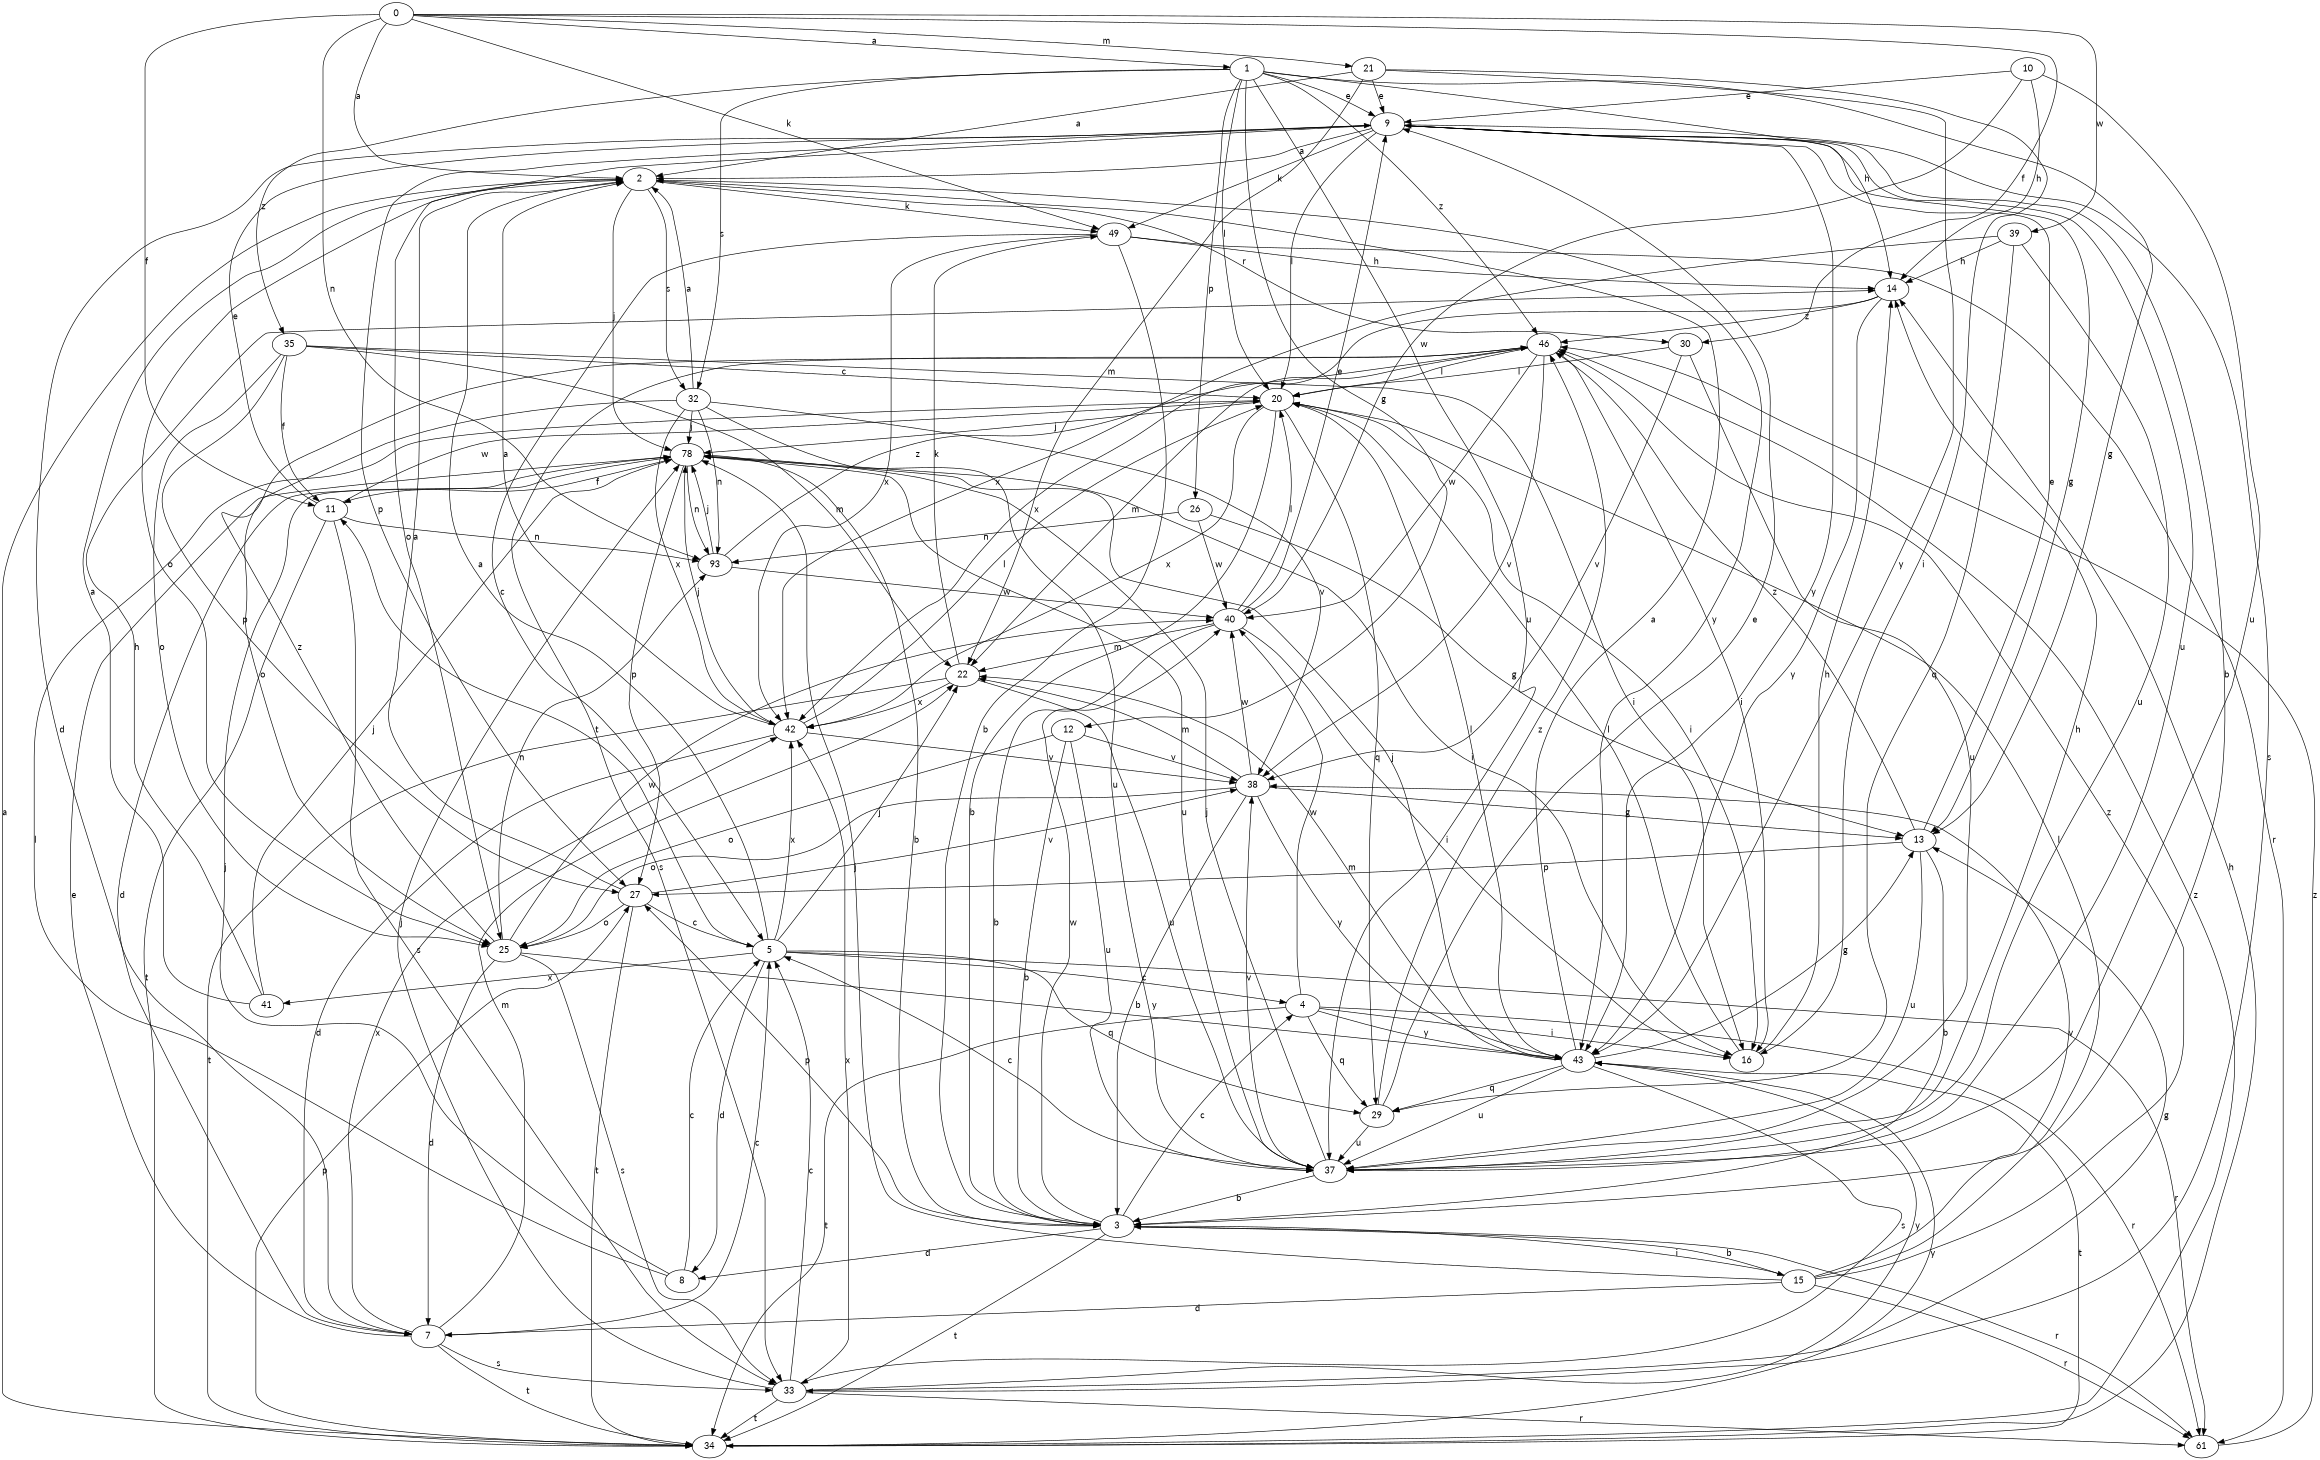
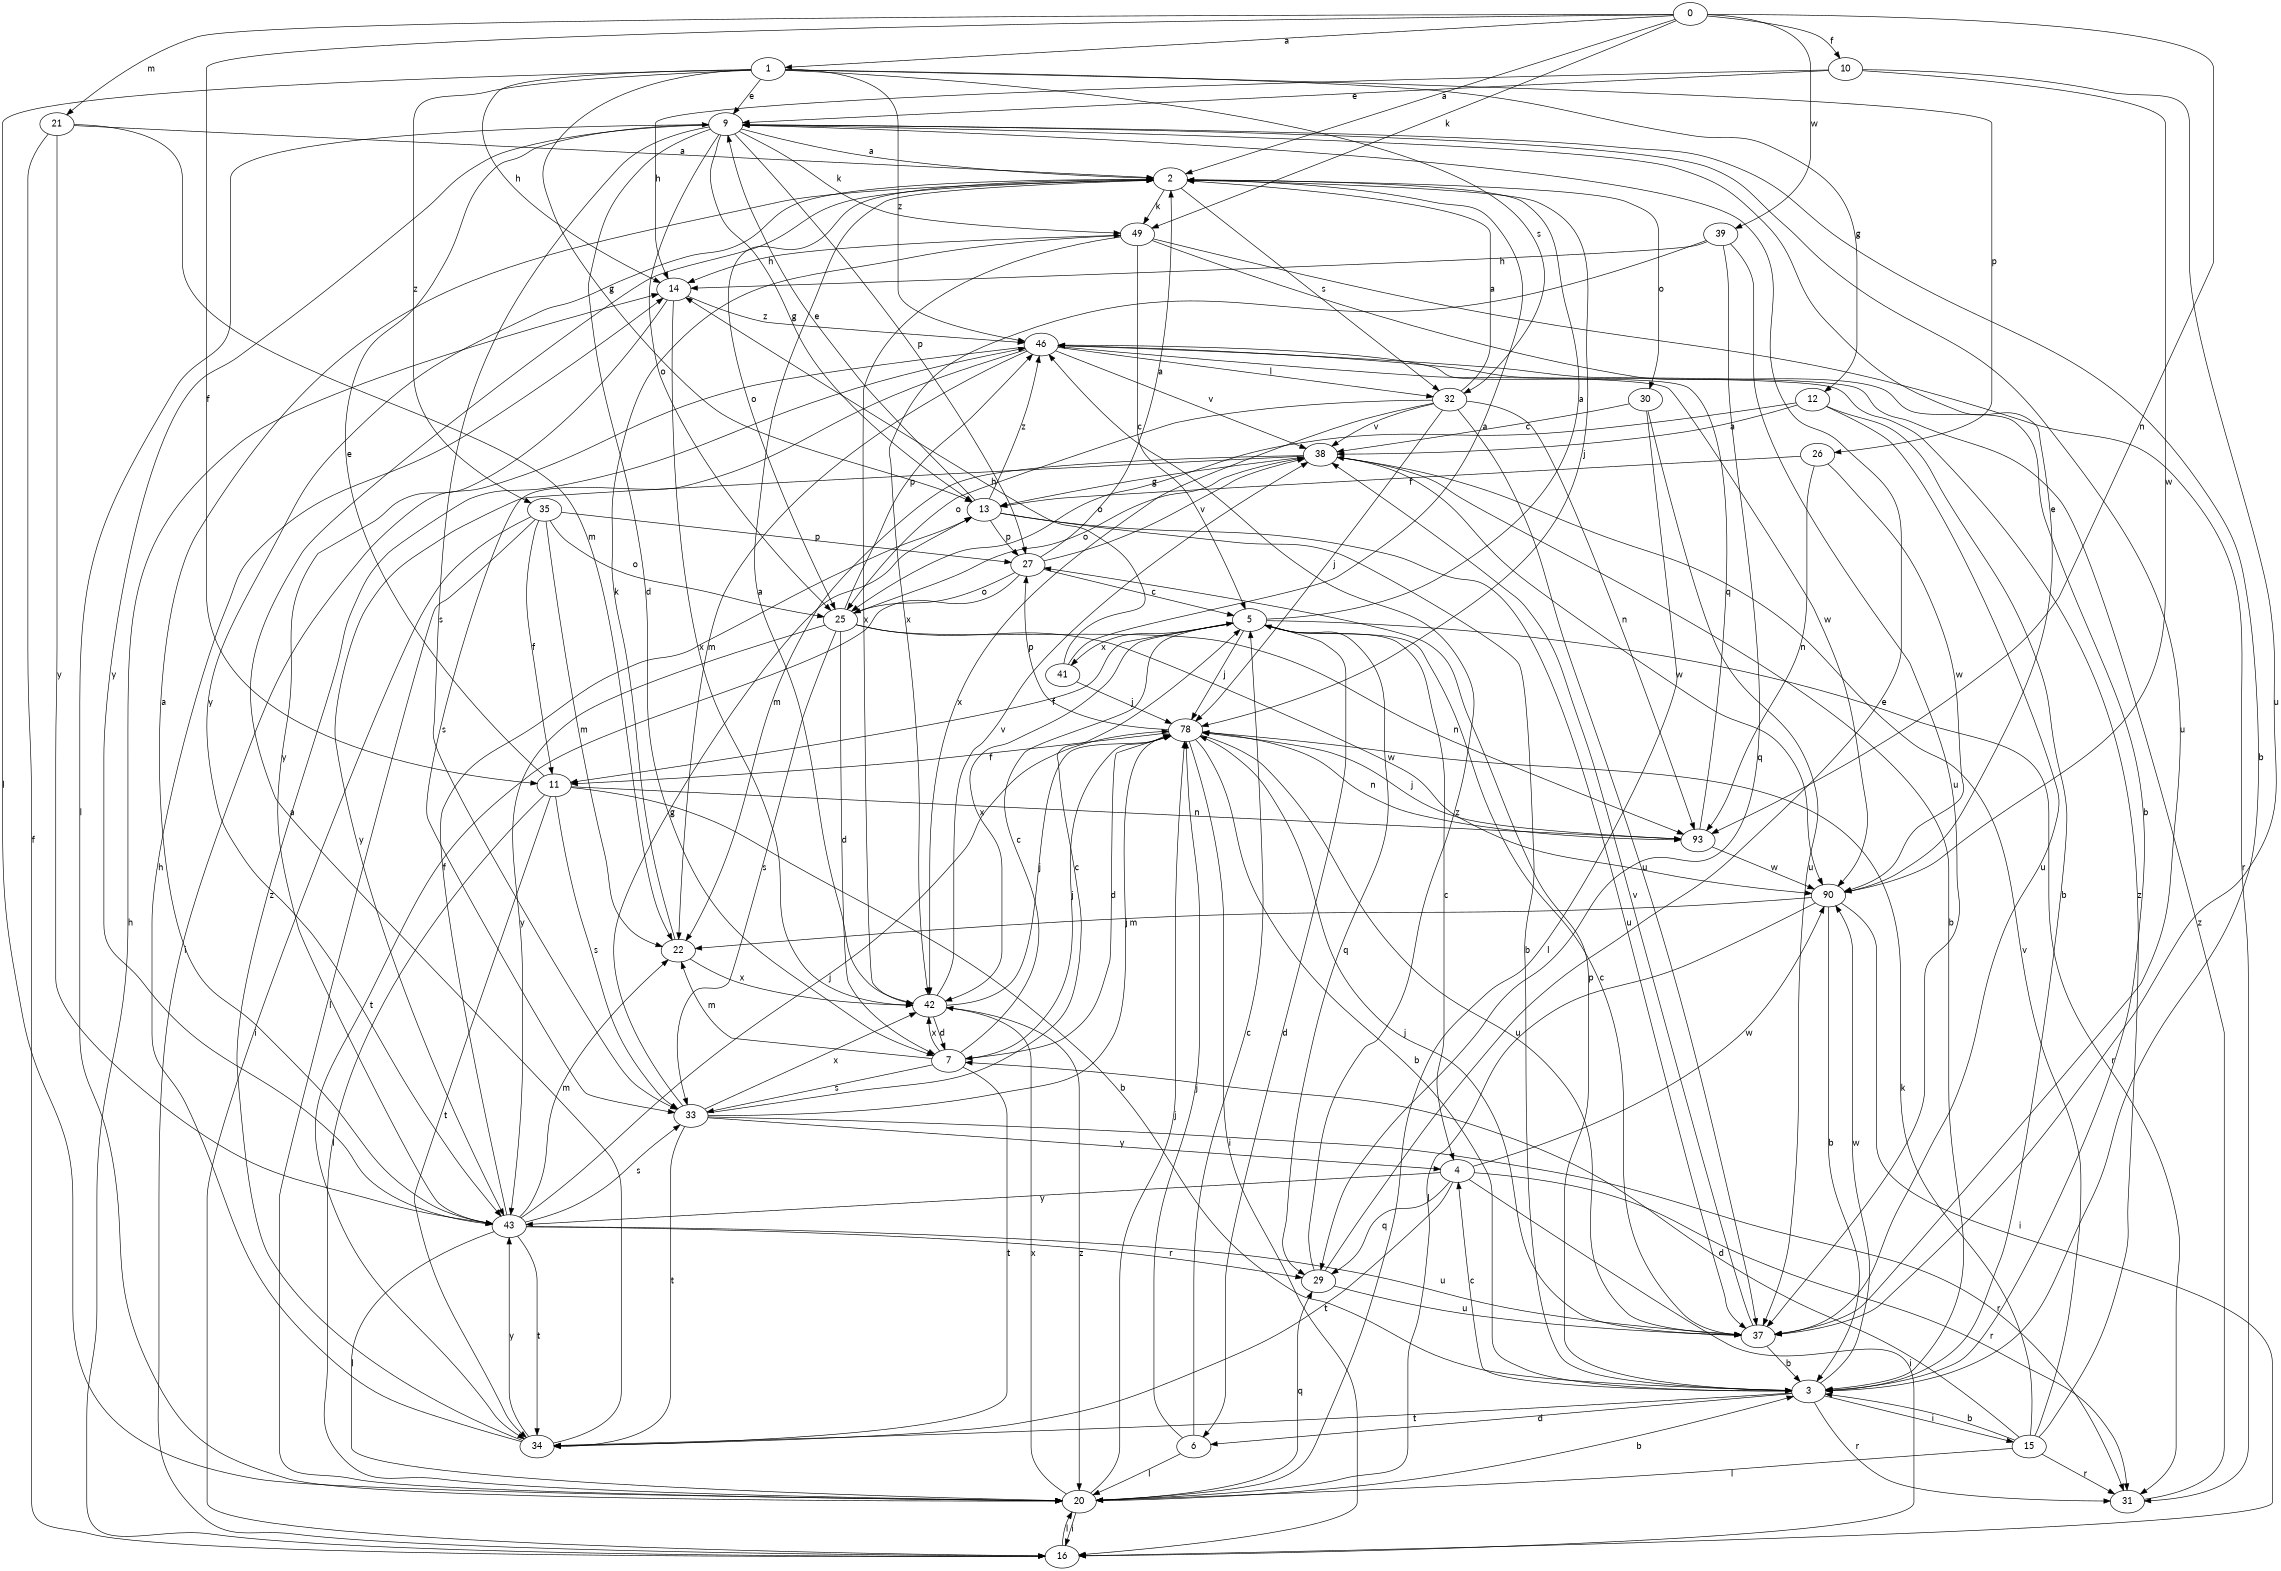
edge "0" -> "30": now "0" -> "10"
edge "21" -> "9": removed, label "e"
edge "2" -> "30": label "r" -> "o"
edge "35" -> "20": label "c" -> "l"
edge "46" -> "20": now "46" -> "32"
edge "11" -> "20": label "w" -> "l"
edge "93" -> "46": label "z" -> "q"
edge "42" -> "20": label "l" -> "z"
edge "30" -> "38": label "v" -> "c"
edge "21" -> "16": label "i" -> "f"
node "40": label "40" -> "90"
edge "1" -> "37": removed, label "u"
edge "25" -> "46": label "z" -> "p"
edge "26" -> "13": label "g" -> "f"
edge "5" -> "11": label "t" -> "f"
edge "12" -> "38": label "v" -> "a"
edge "38" -> "25": reversed
edge "5" -> "22": now "5" -> "78"
edge "15" -> "78": label "j" -> "k"
edge "7" -> "78": label "e" -> "j"
edge "22" -> "37": removed, label "u"
edge "43" -> "13": label "g" -> "f"
edge "37" -> "14": removed, label "h"
edge "22" -> "34": removed, label "t"
edge "43" -> "29": label "q" -> "r"
edge "11" -> "3": added, label "b"
node "8": label "8" -> "6"
edge "34" -> "27": removed, label "p"
edge "33" -> "43": now "33" -> "4"
node "61": label "61" -> "31"
